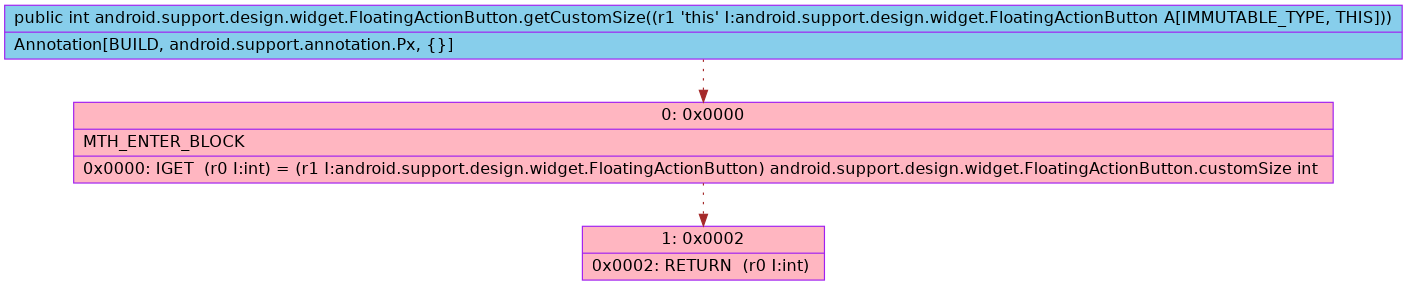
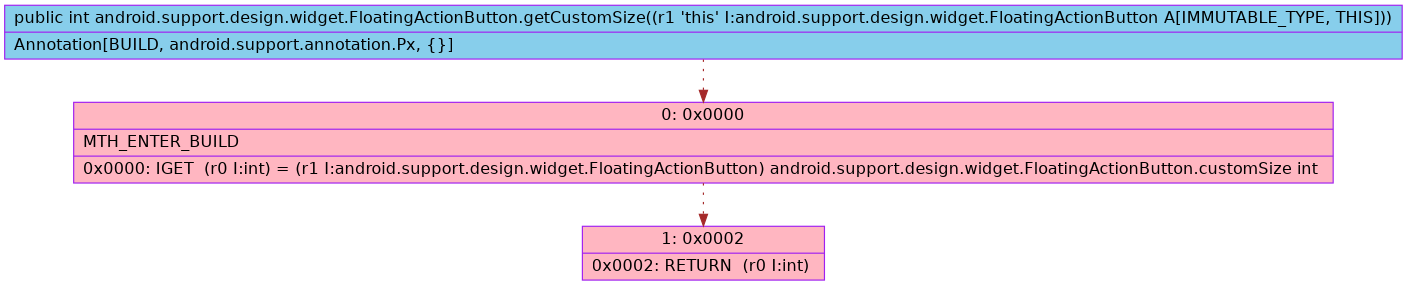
node "0: 0x0000": text "MTH_ENTER_BLOCK" -> "MTH_ENTER_BUILD"
